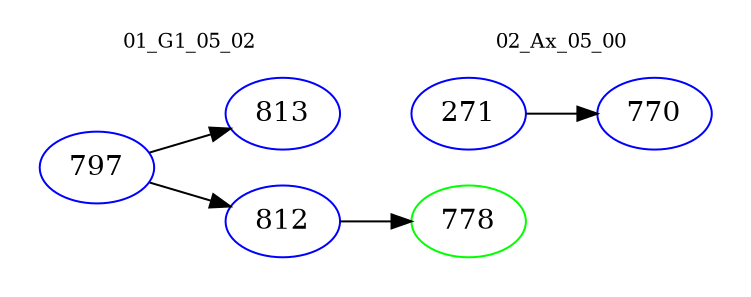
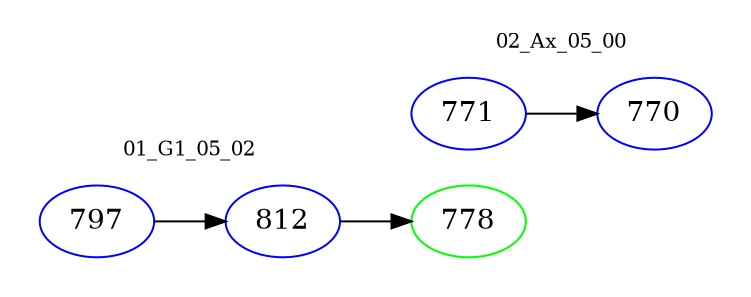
node "813": removed
node "271": label "271" -> "771"
